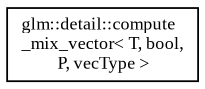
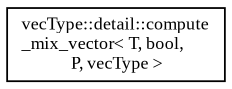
node "glm::detail::compute _mix_vector< T, bool, P, vecType >": label "glm::detail::compute _mix_vector< T, bool, P, vecType >" -> "vecType::detail::compute _mix_vector< T, bool, P, vecType >"
